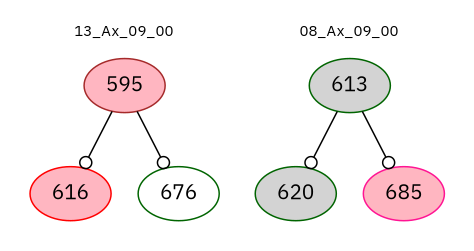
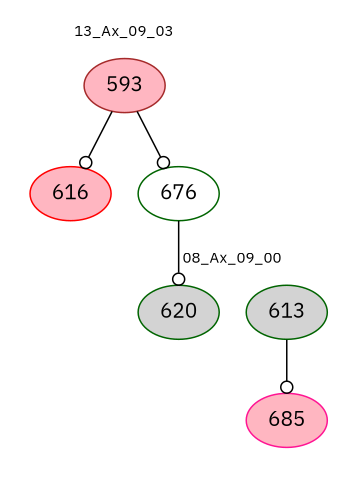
cluster "13_Ax_09_00": label "13_Ax_09_00" -> "13_Ax_09_03"
node "595": label "595" -> "593"
edge "613" -> "620": now "676" -> "620"
